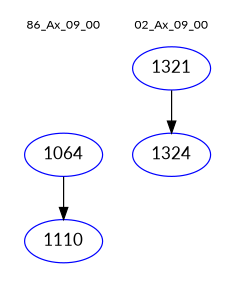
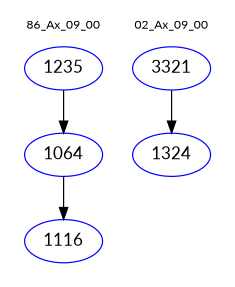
node "1235": added
node "1321": label "1321" -> "3321"
node "1110": label "1110" -> "1116"
